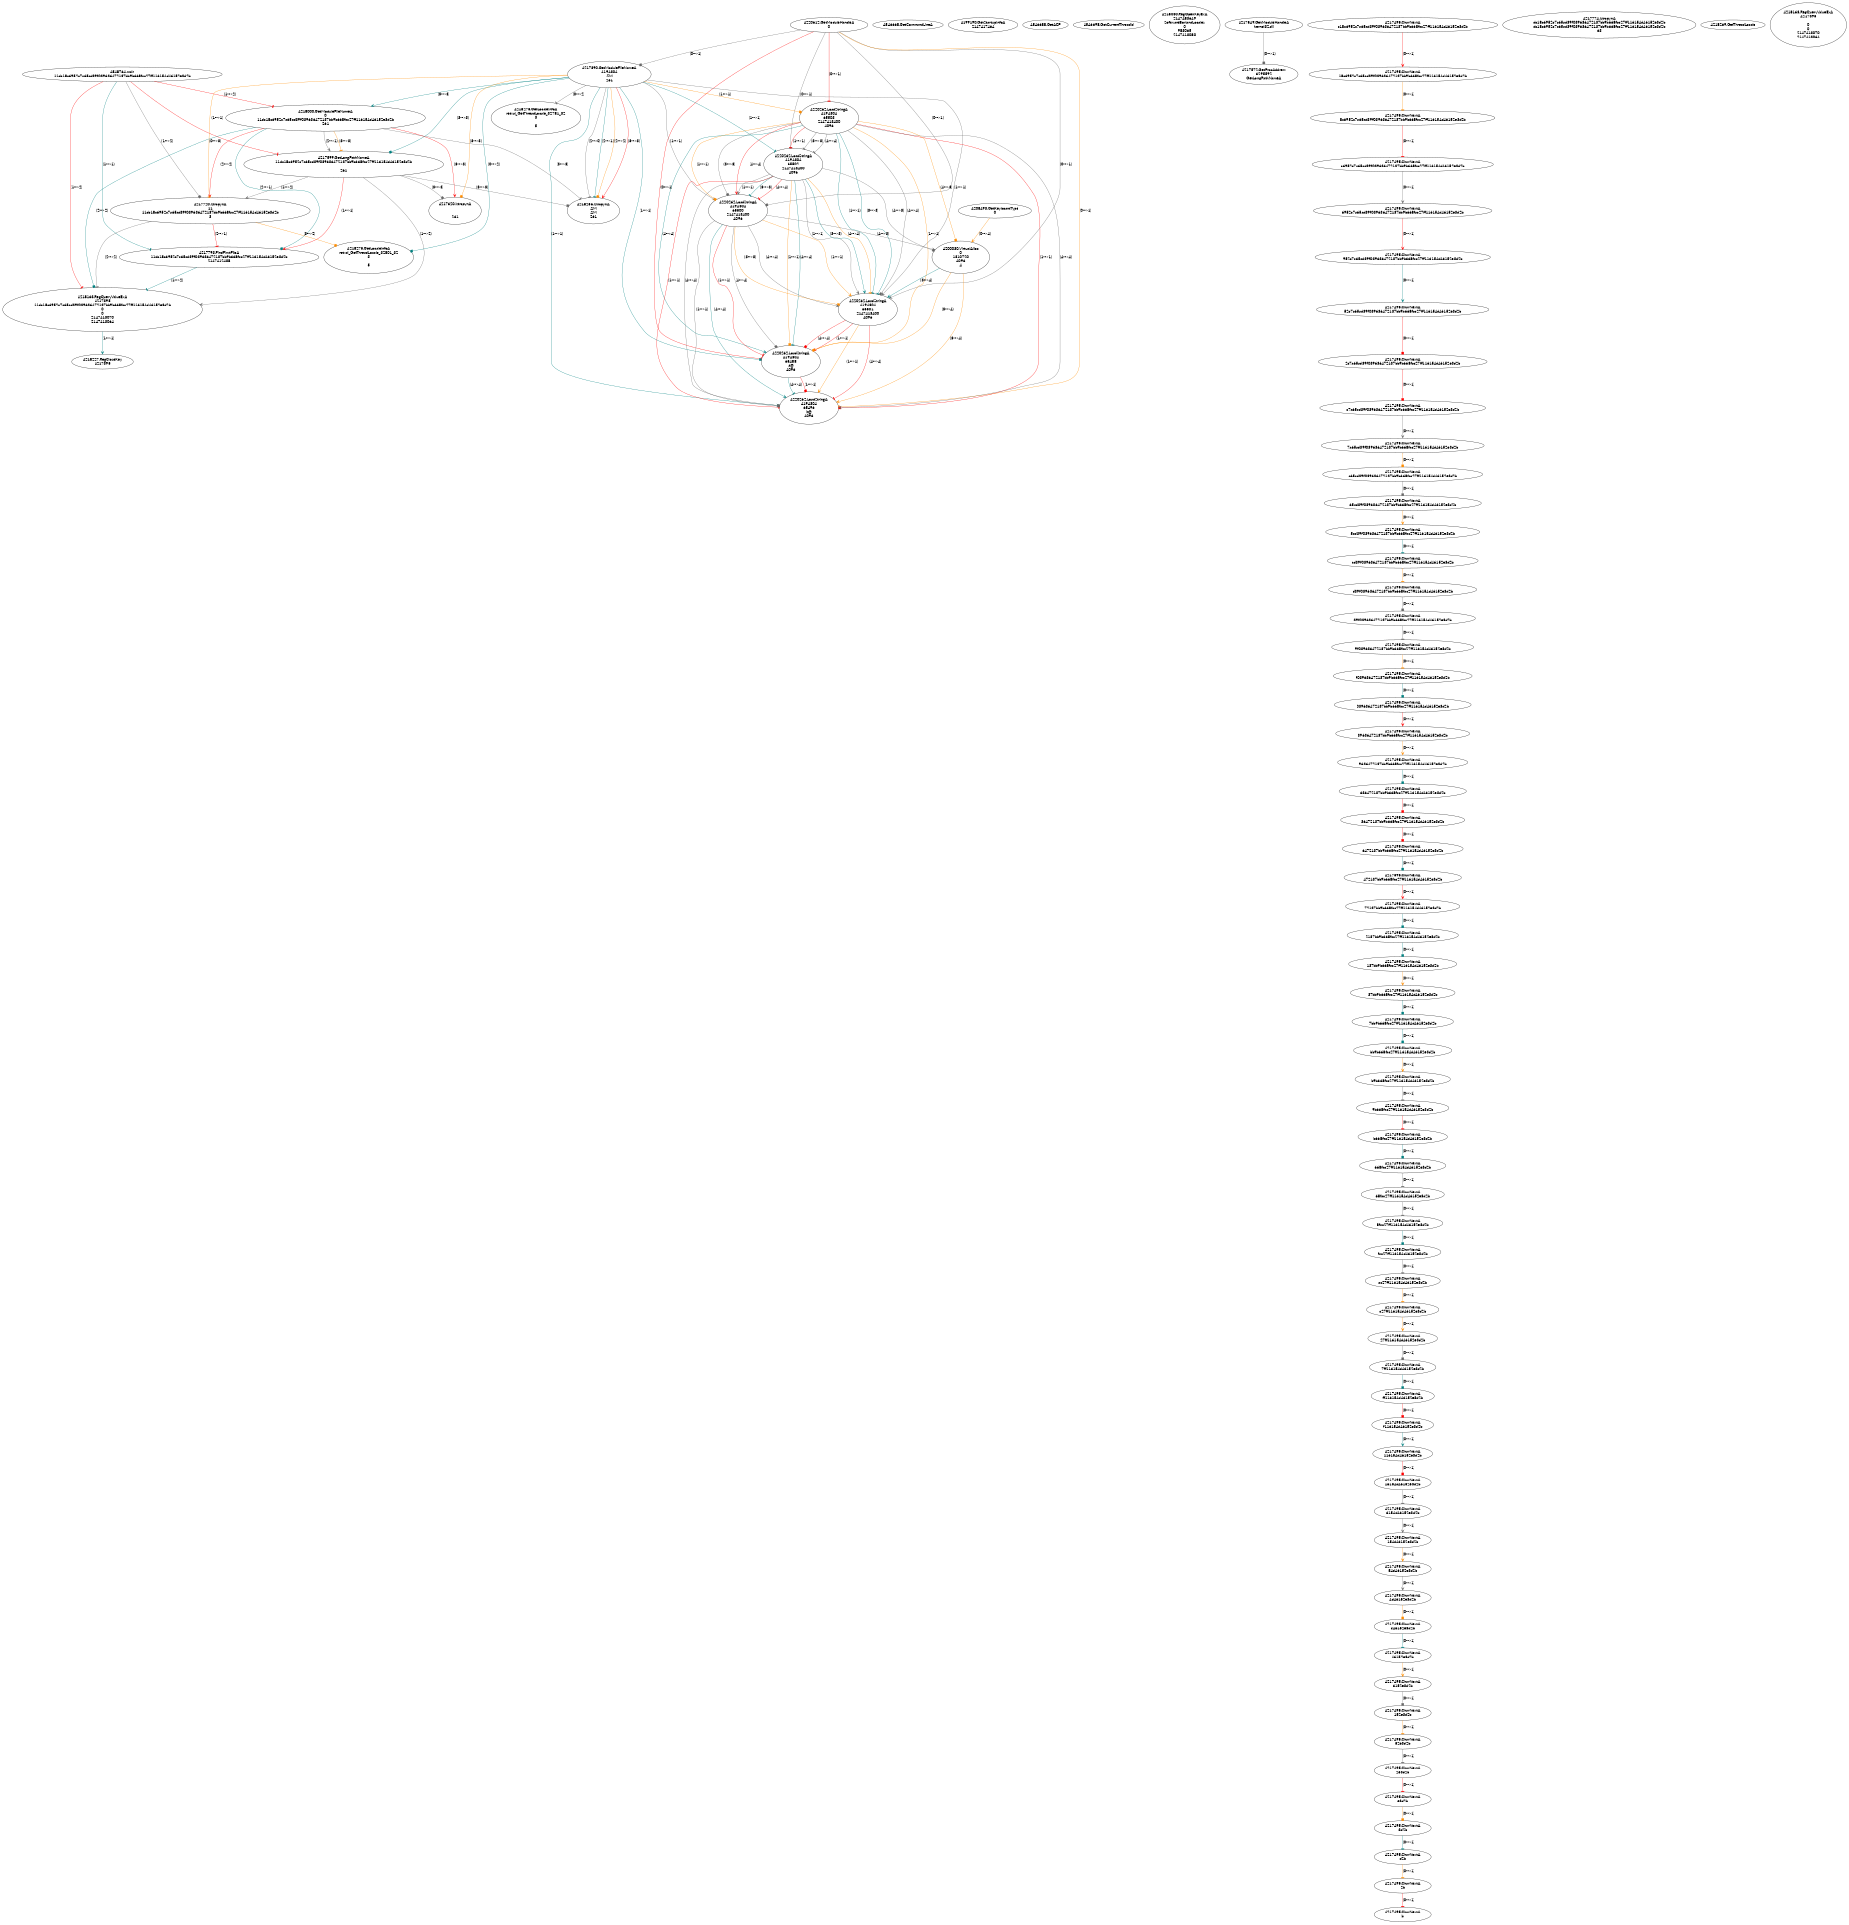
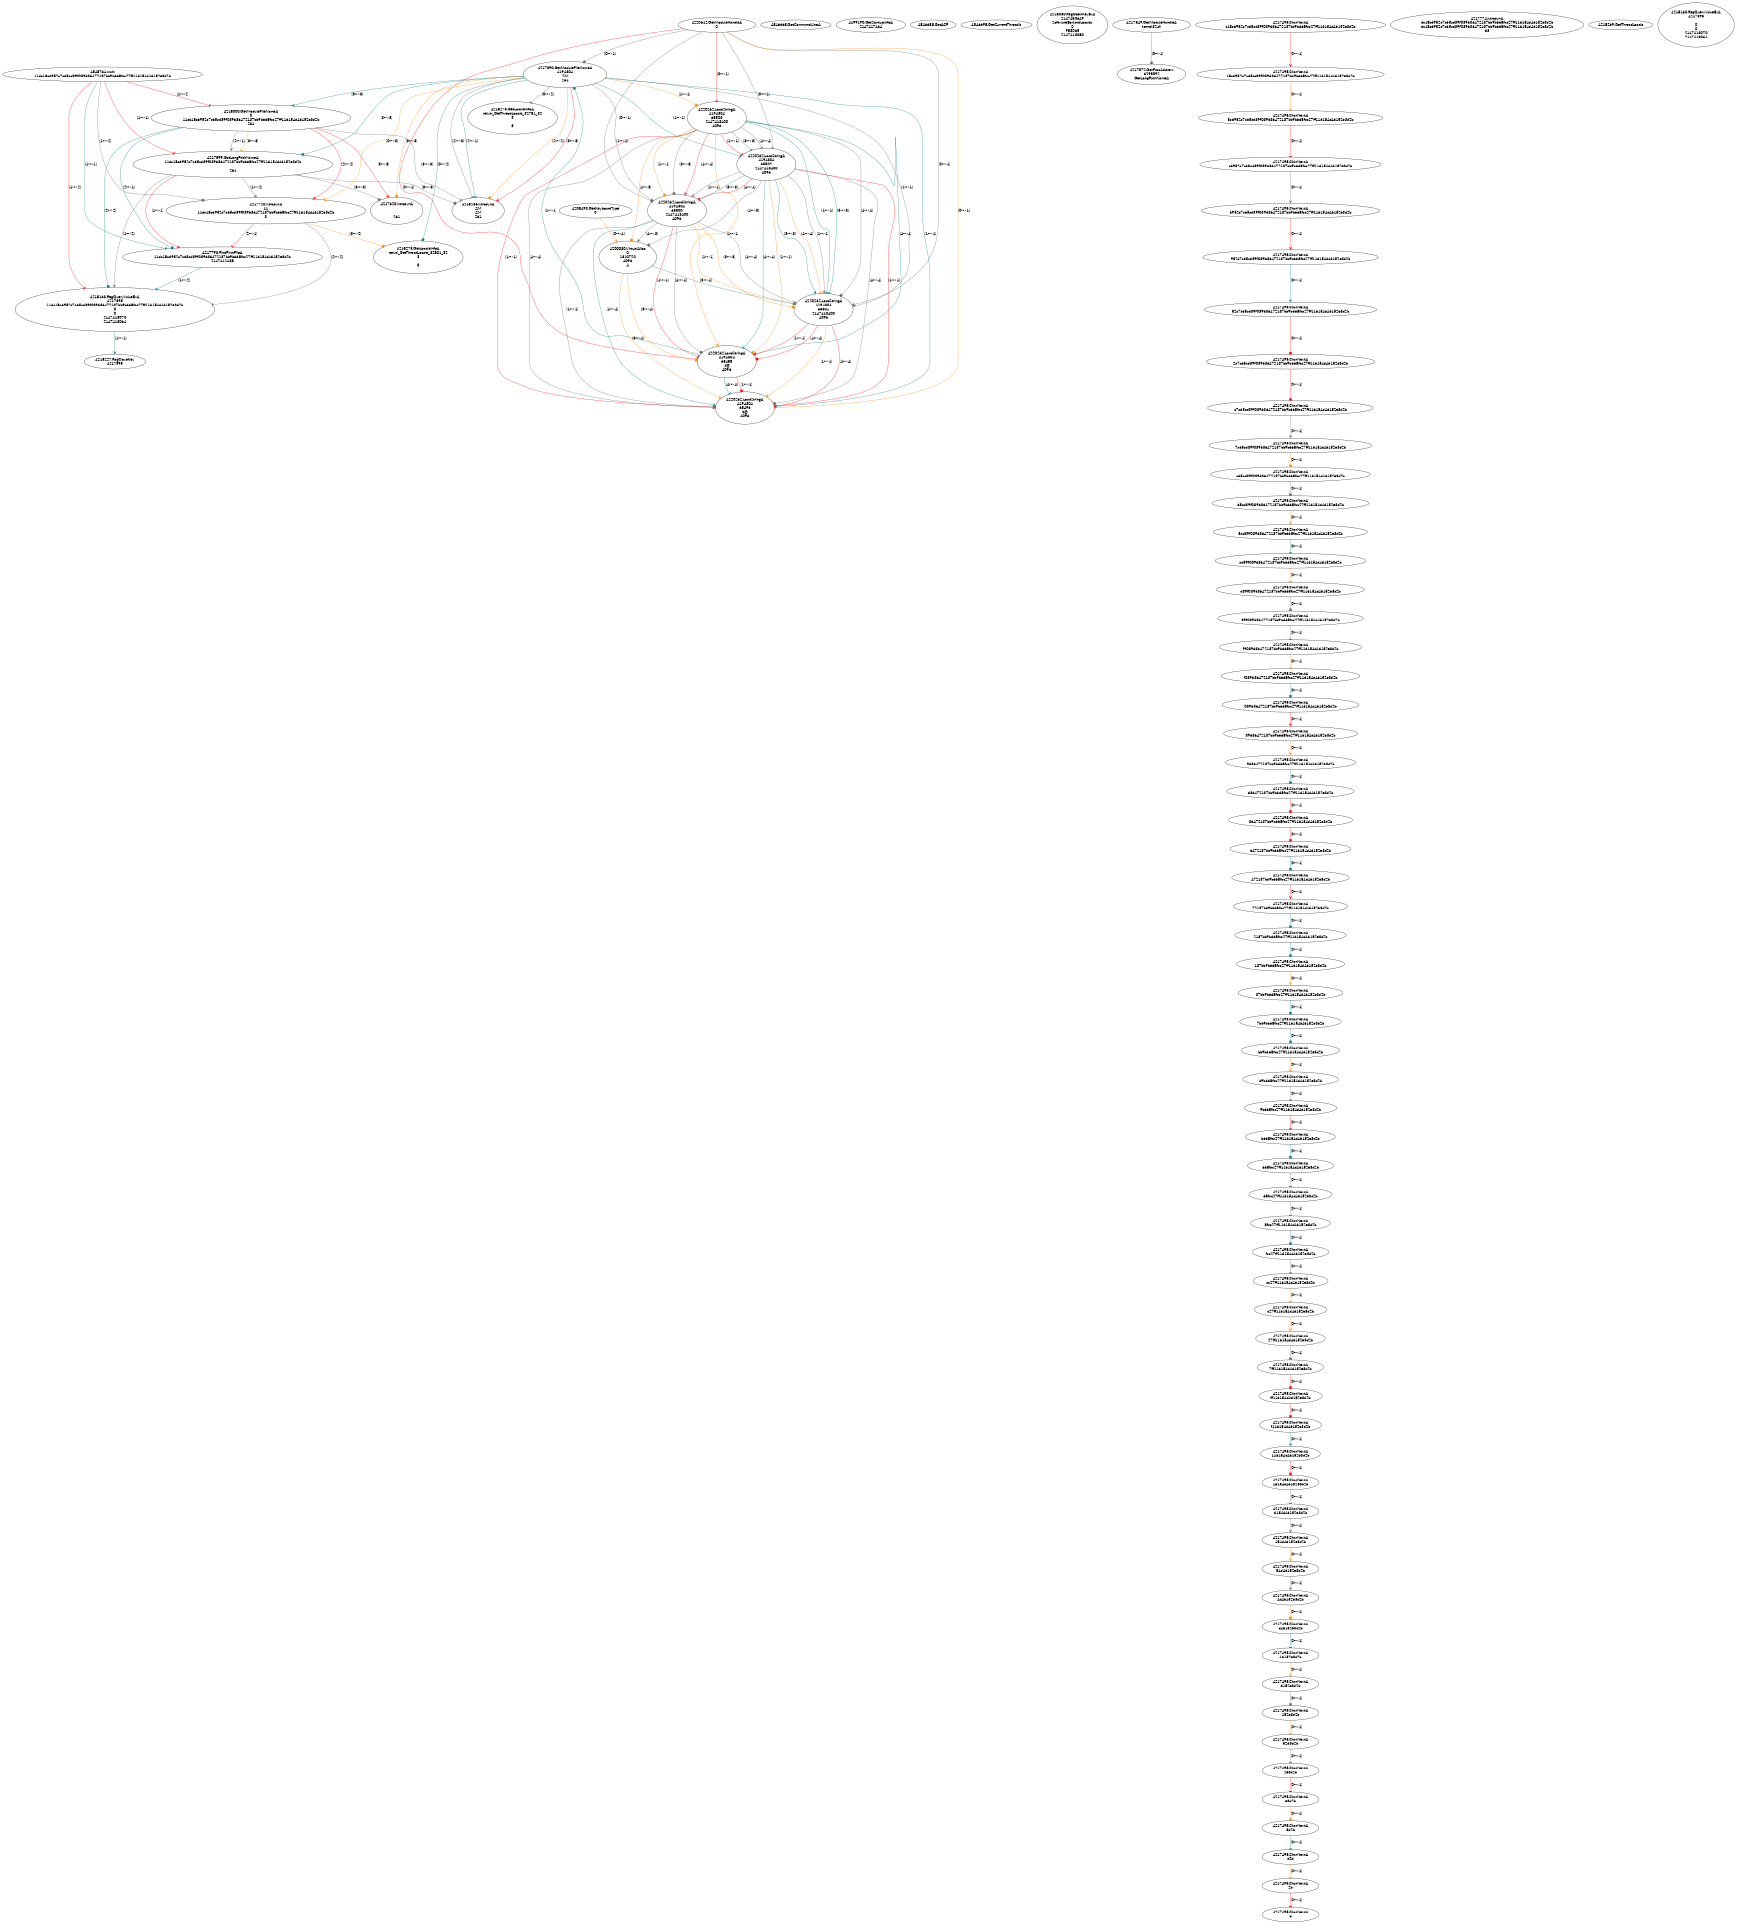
edge "4217390.GetModuleFileNameA 4194304 .ZM 261" -> "4220262.LoadStringA 4194304 65488 ,t@ 4096": reversed
node "4217595.CharNextA 472137bb9b668fac27ff116154d46152e3d2b": label "4217595.CharNextA 472137bb9b668fac27ff116154d46152e3d2b" -> "4217495.CharNextA 472137bb9b668fac27ff116154d46152e3d2b"
edge "4217495.CharNextA 7ff116154d46152e3d2b" -> "4217495.CharNextA ff116154d46152e3d2b": color teal -> red
